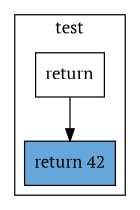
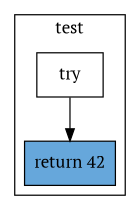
node "return": label "return" -> "try"
